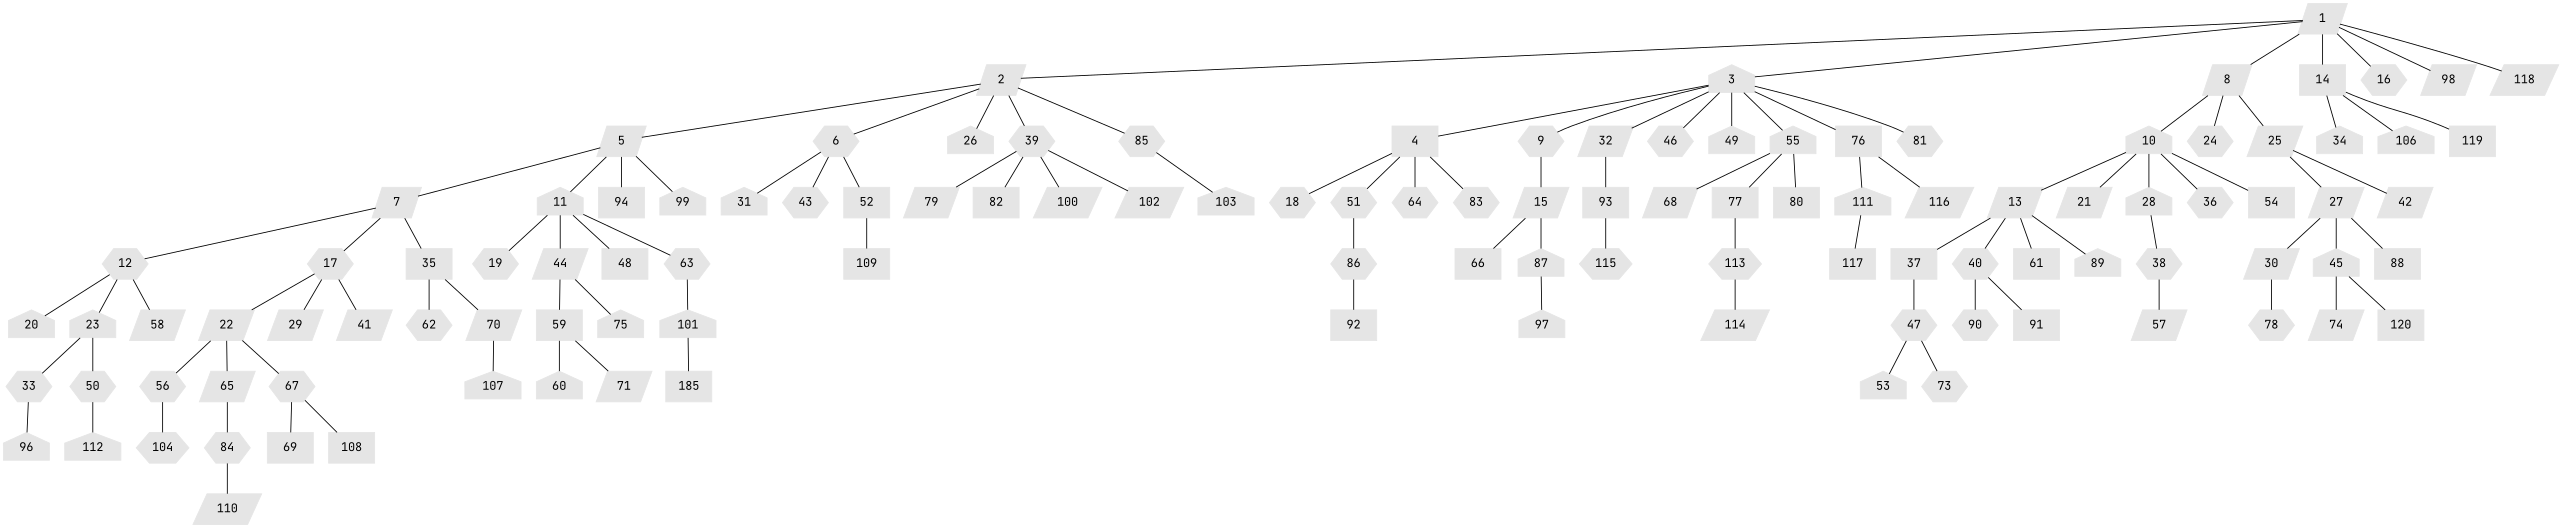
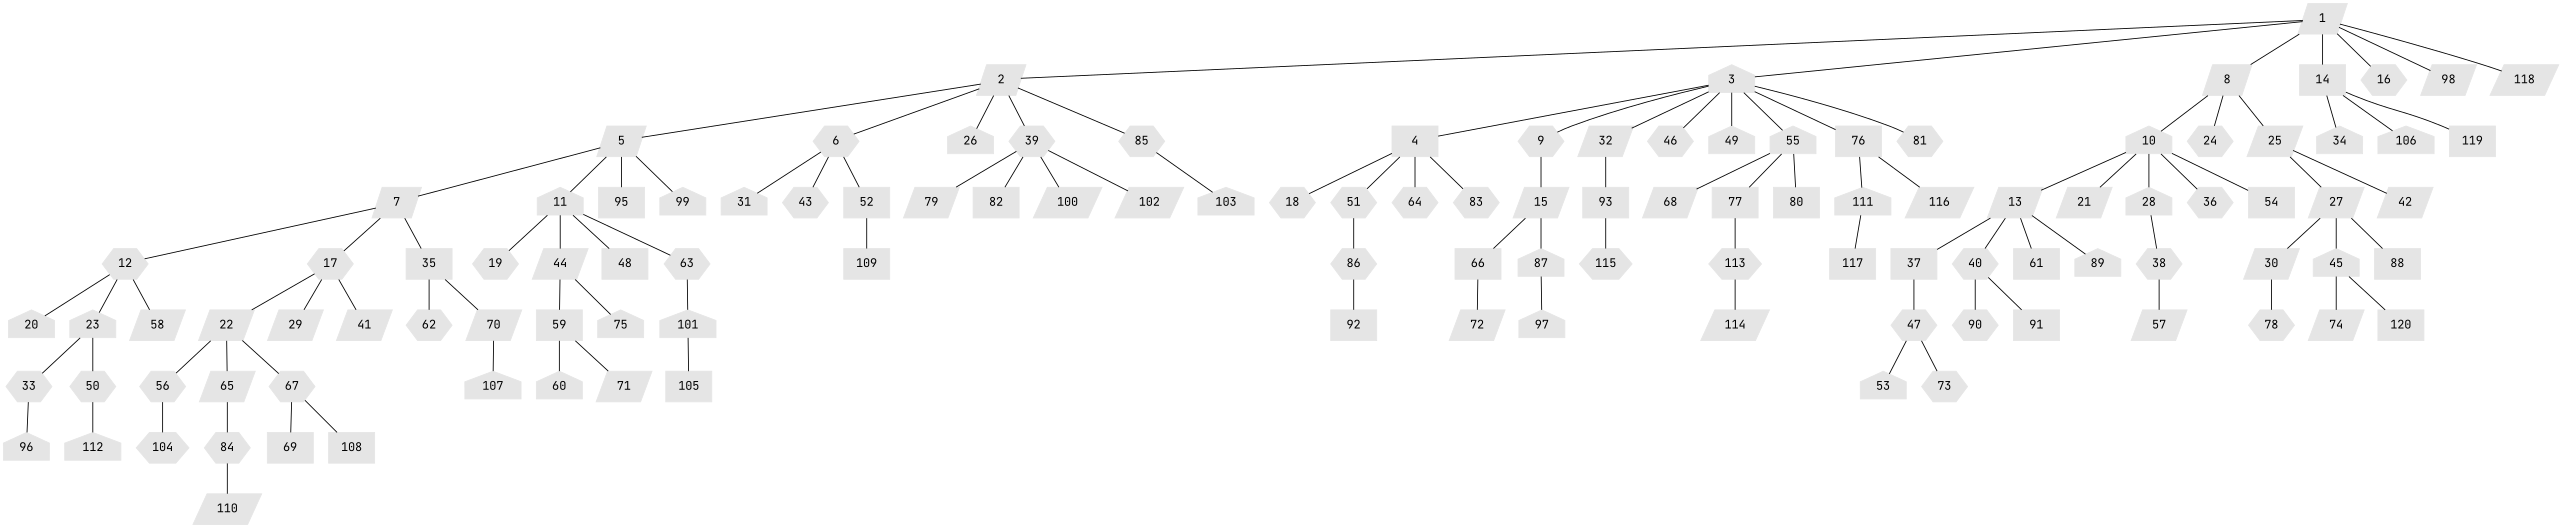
node "94": label "94" -> "95"
node "72": added
node "185": label "185" -> "105"
